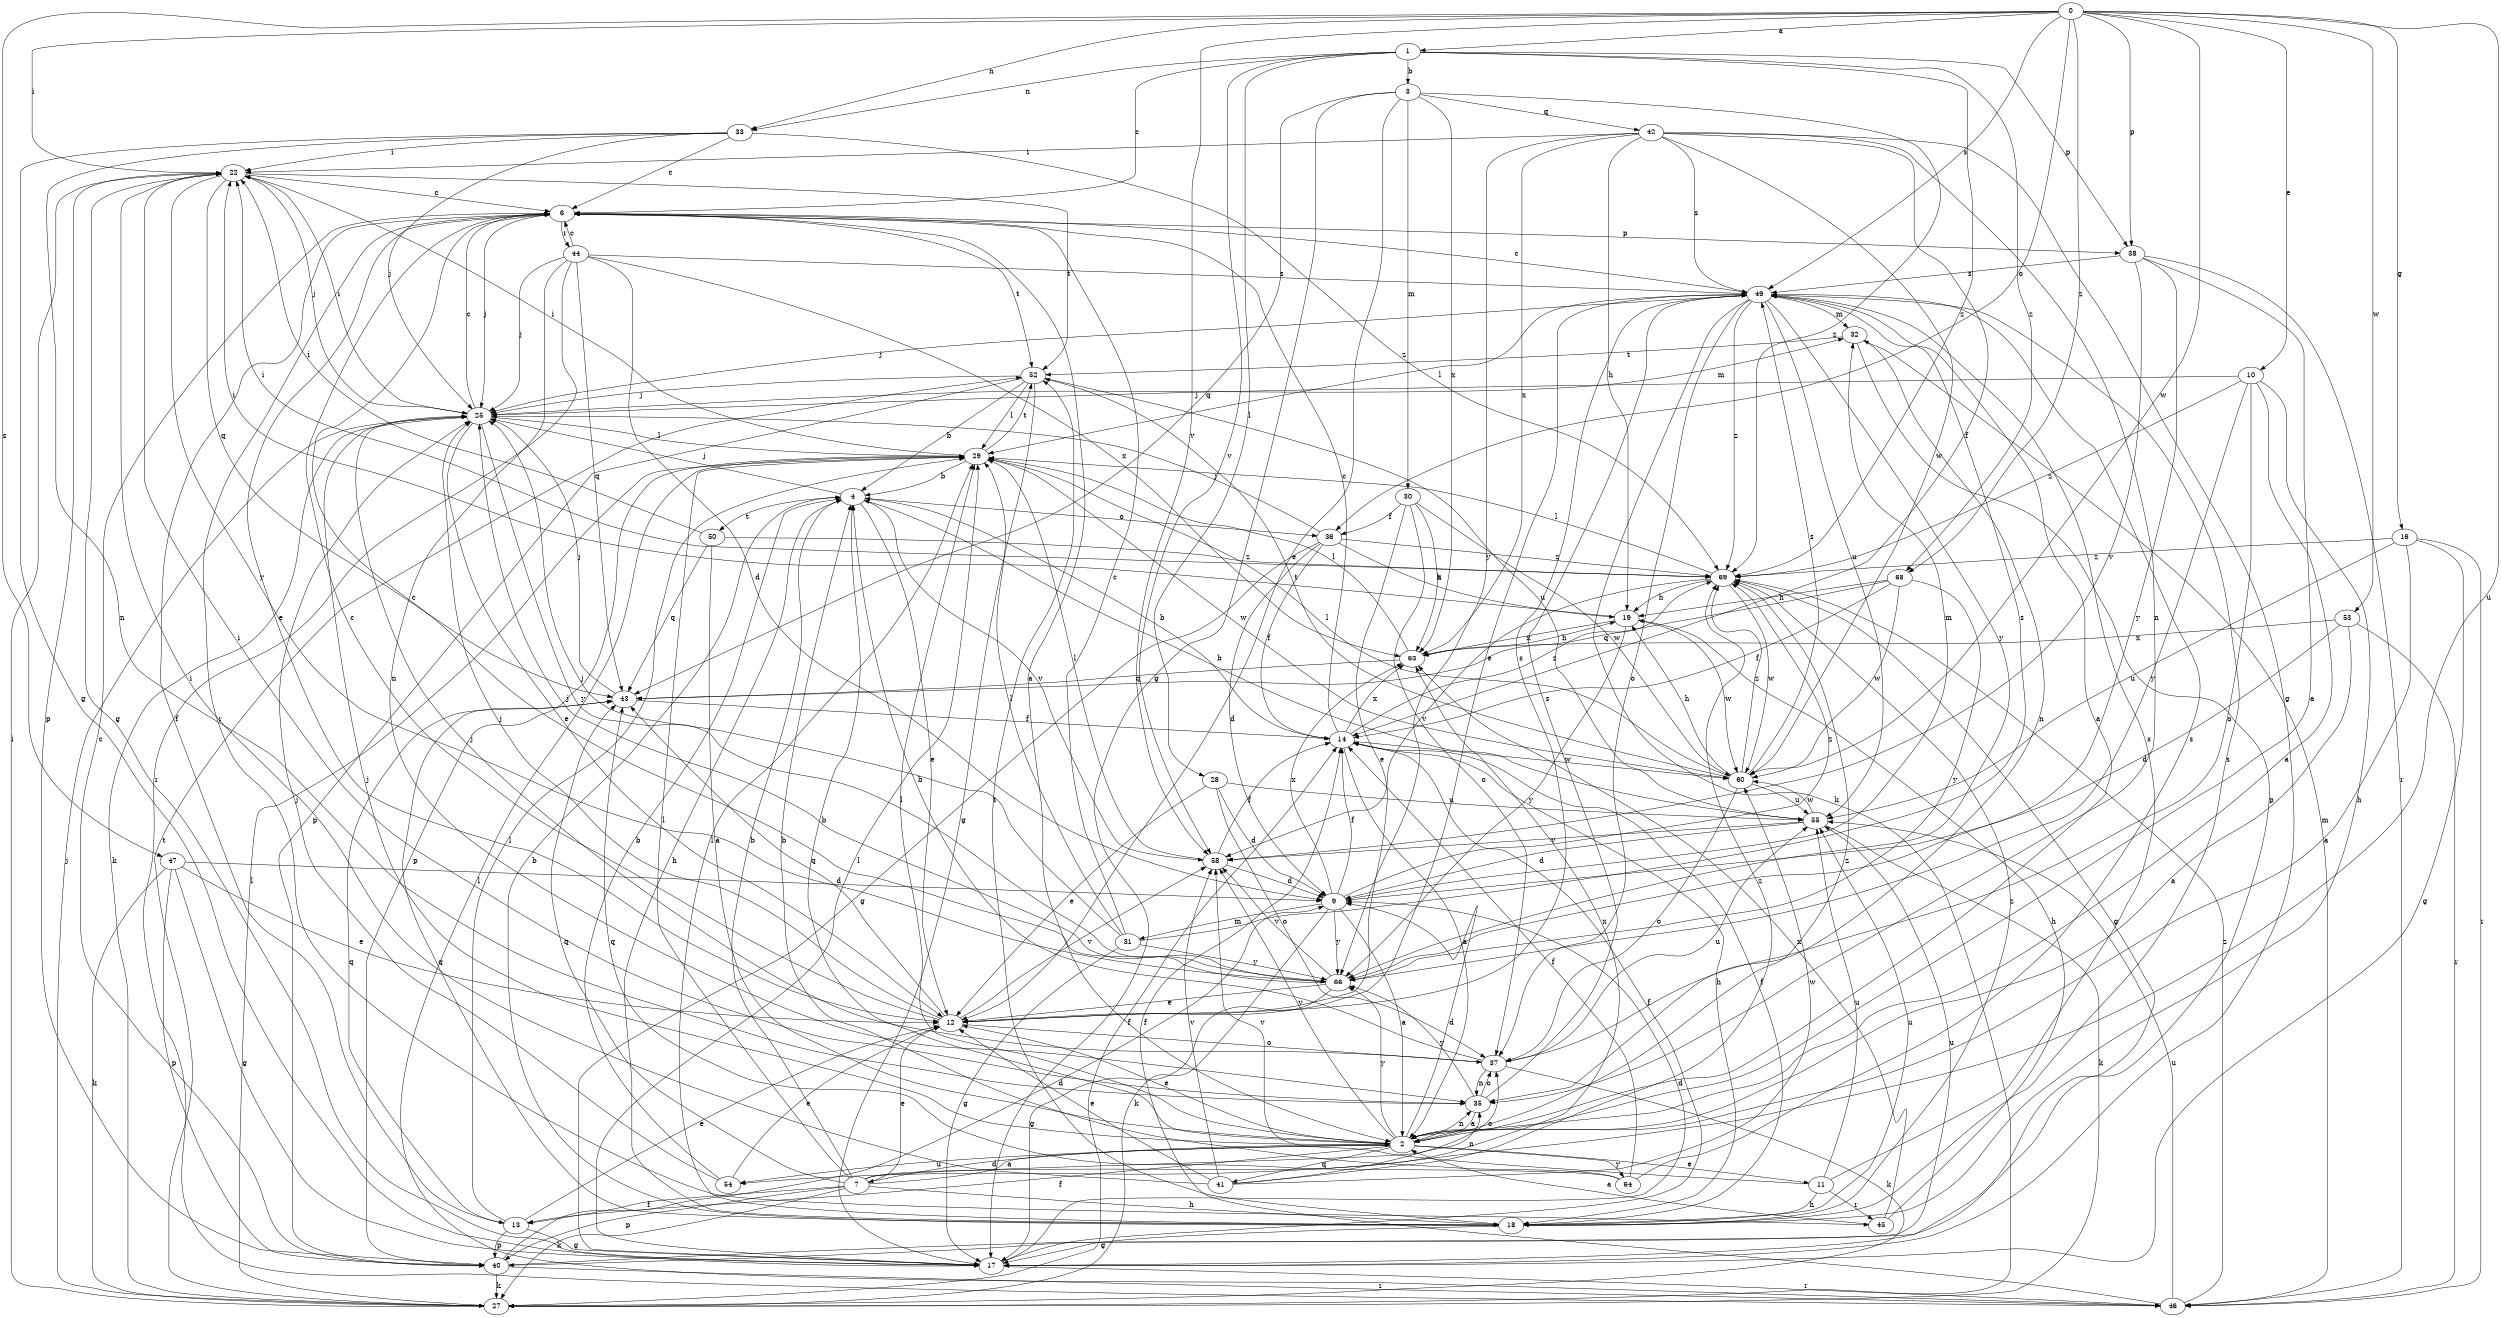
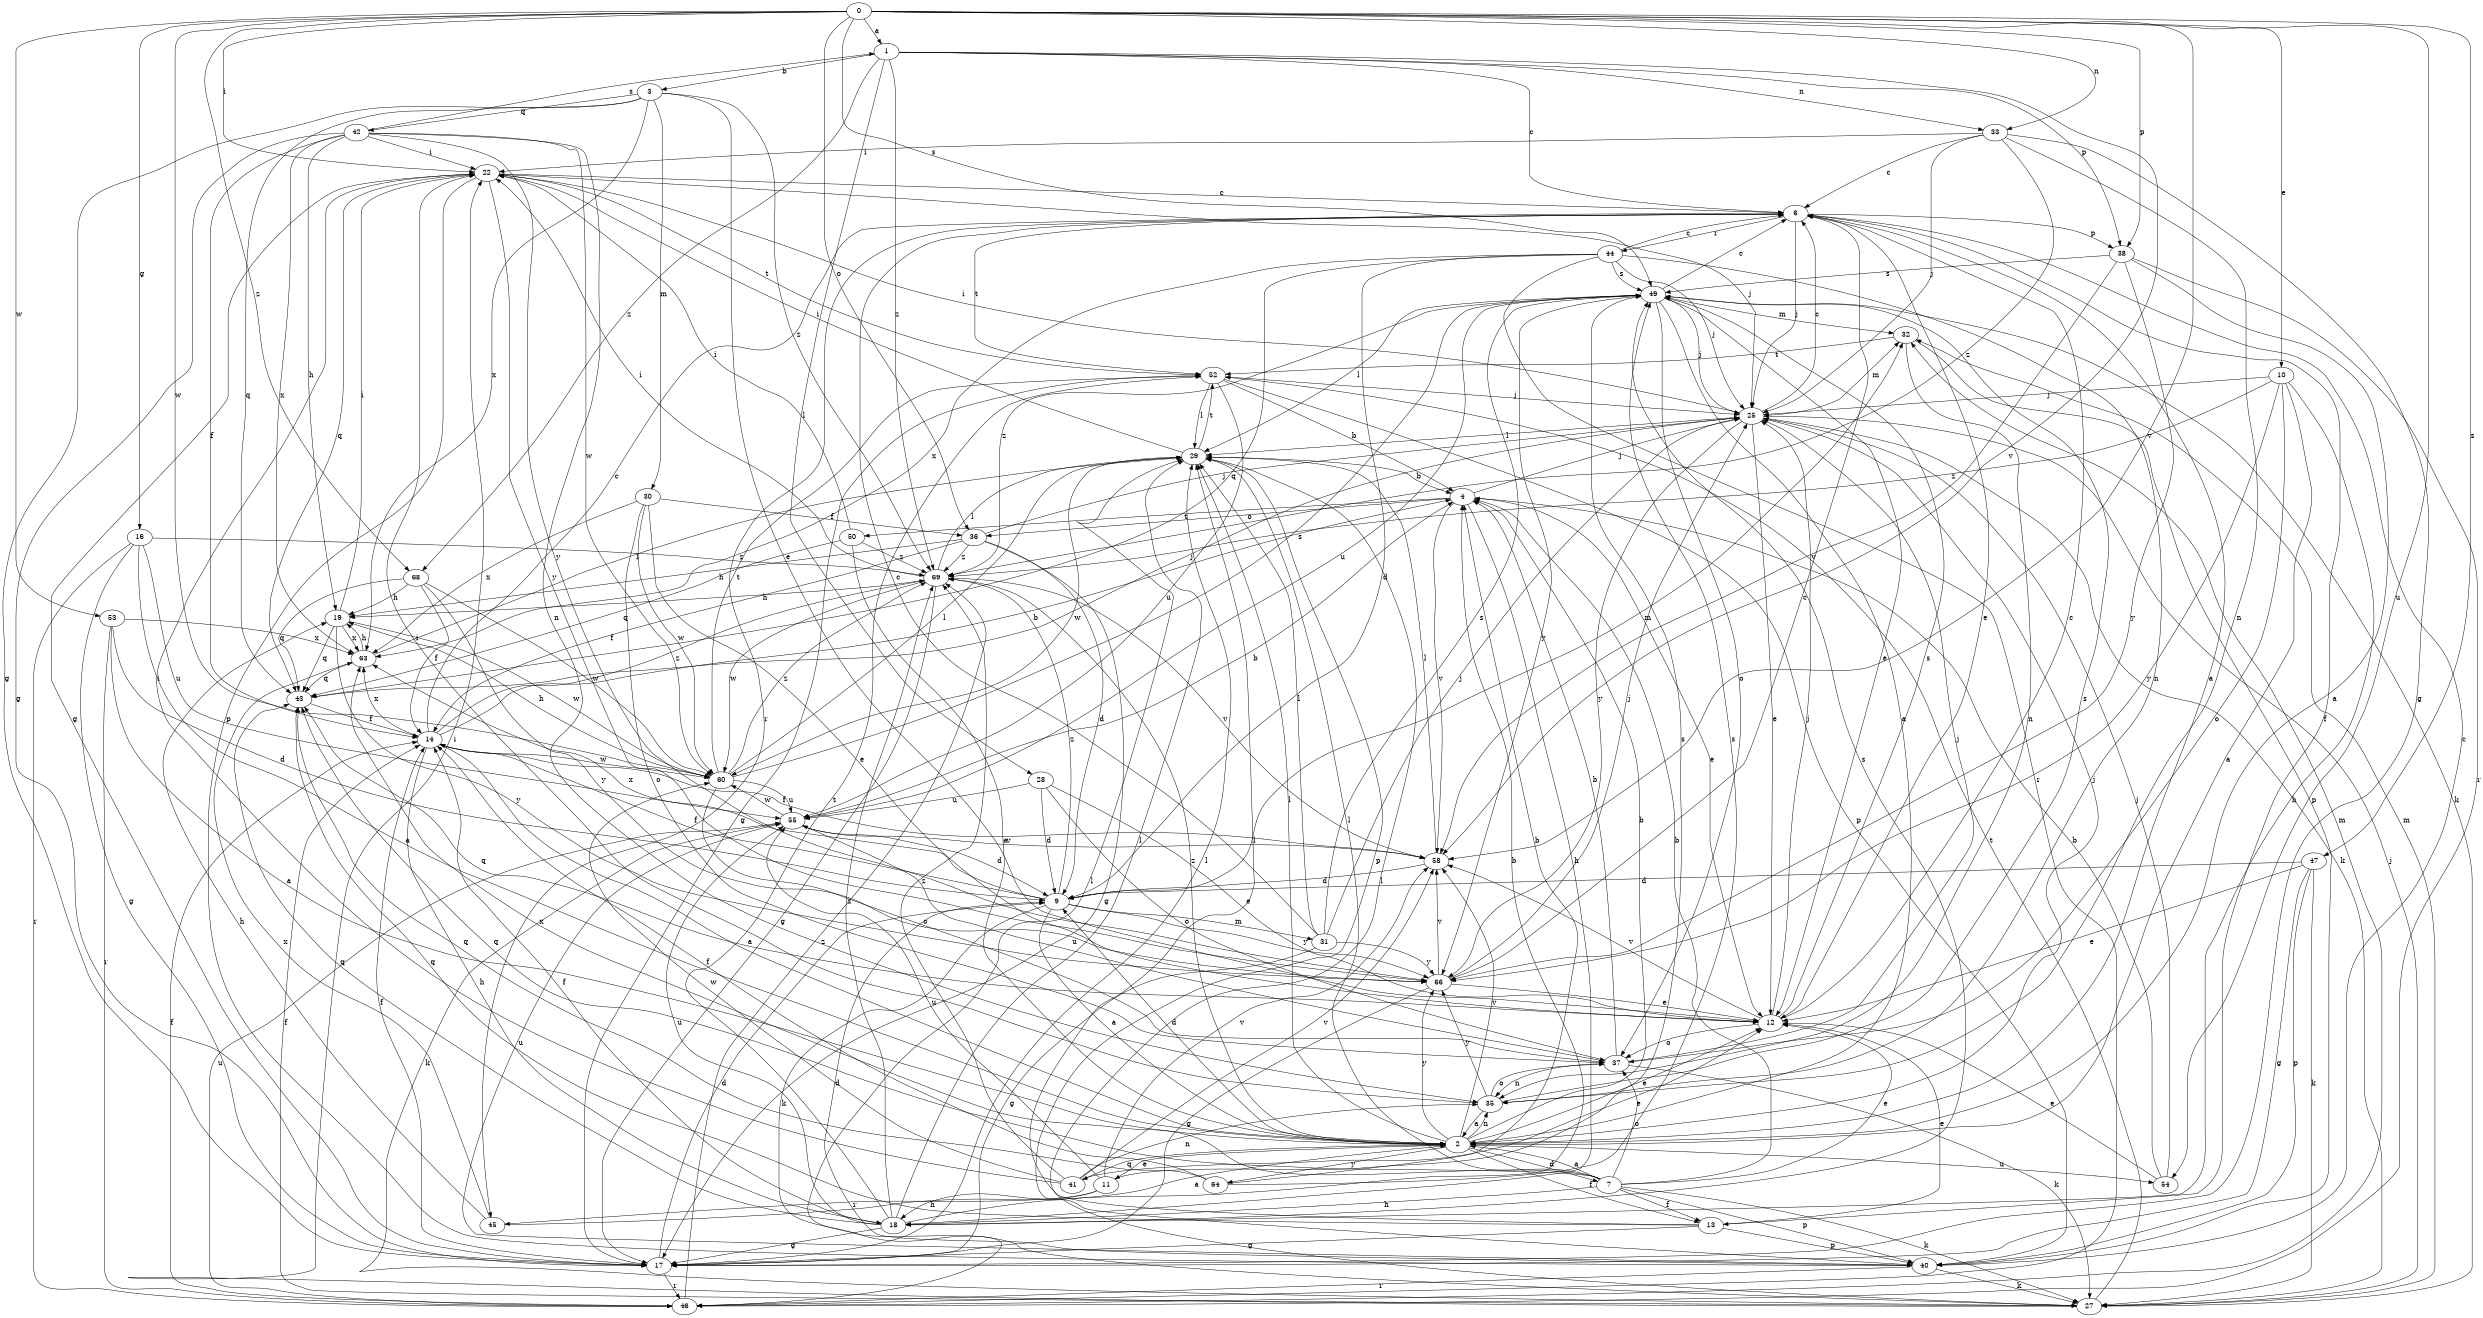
edge "42" -> "49": now "42" -> "1"
edge "19" -> "43": added, label "q"
edge "27" -> "32": added, label "m"
